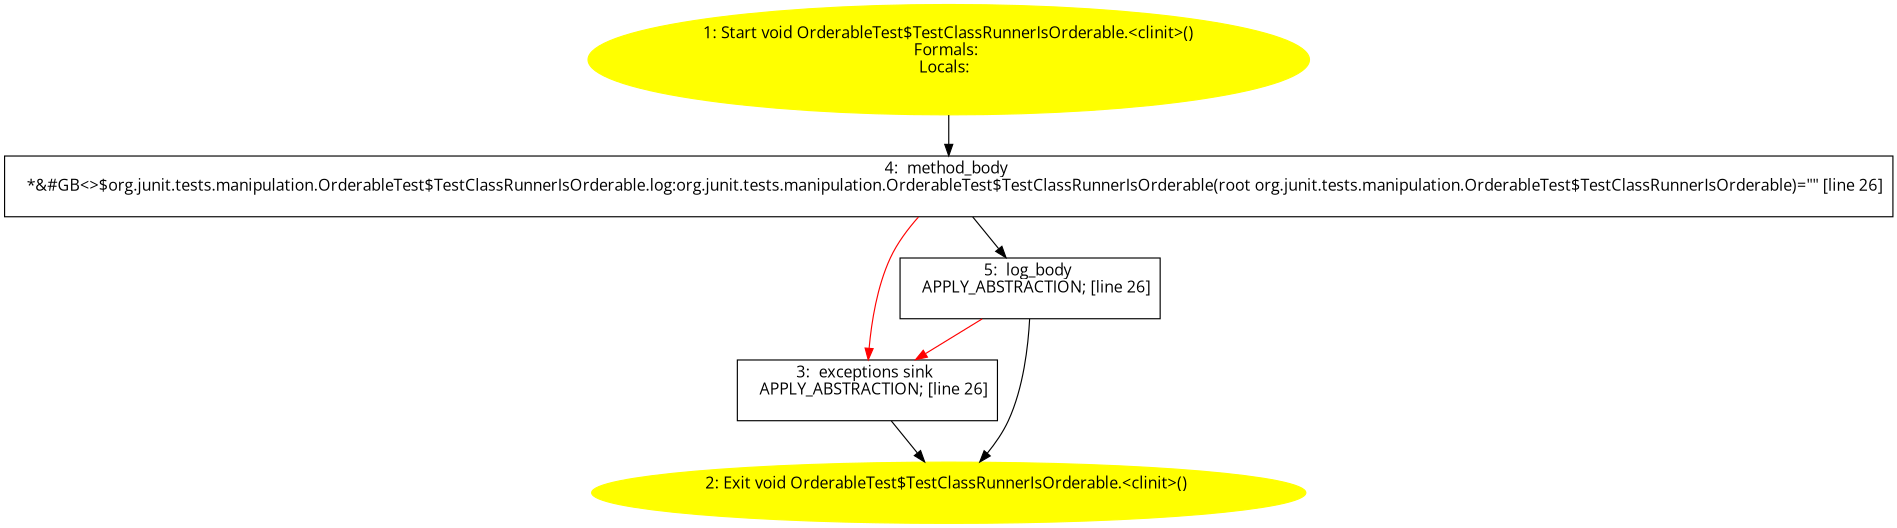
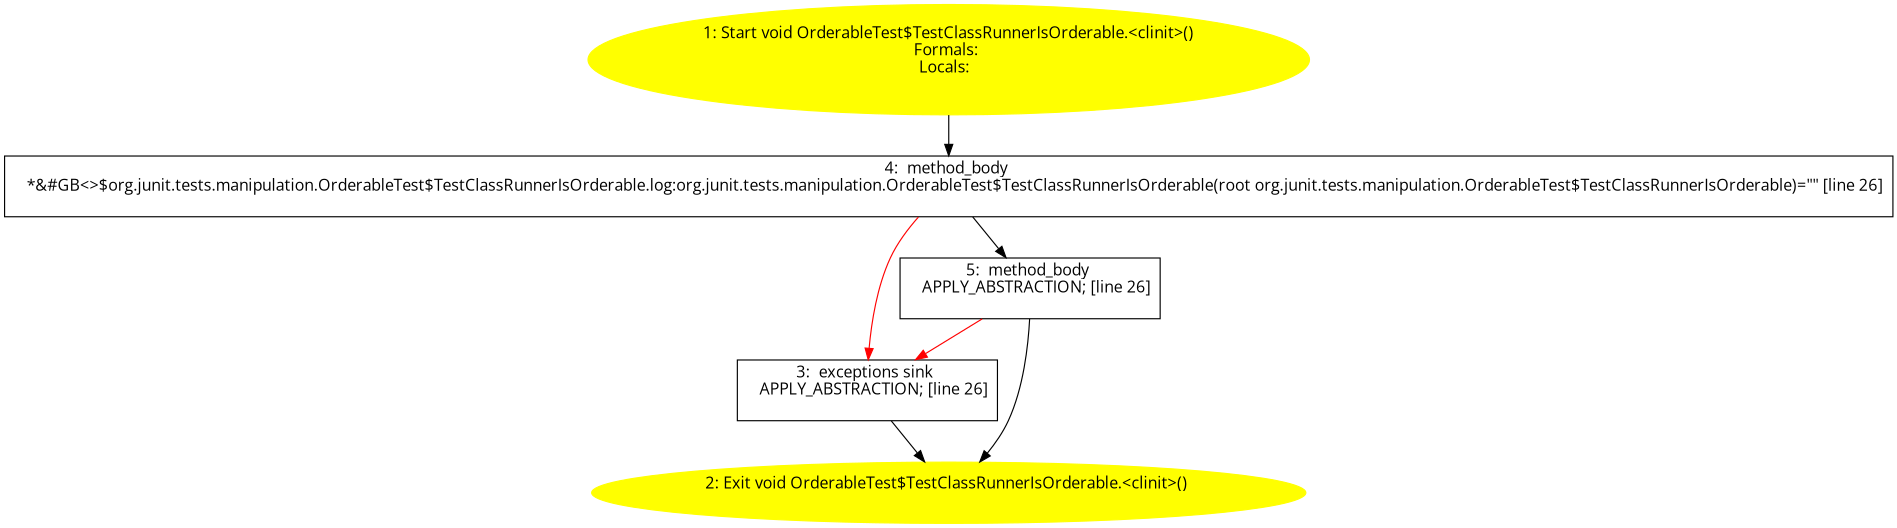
node "5:  log_body APPLY_ABSTRACTION; [line 26]": label "5:  log_body APPLY_ABSTRACTION; [line 26]" -> "5:  method_body APPLY_ABSTRACTION; [line 26]"
